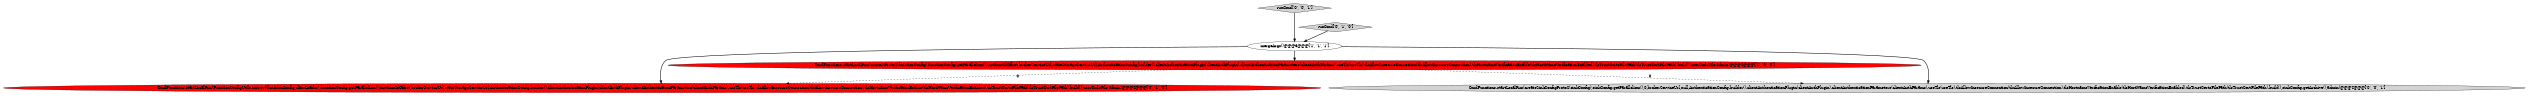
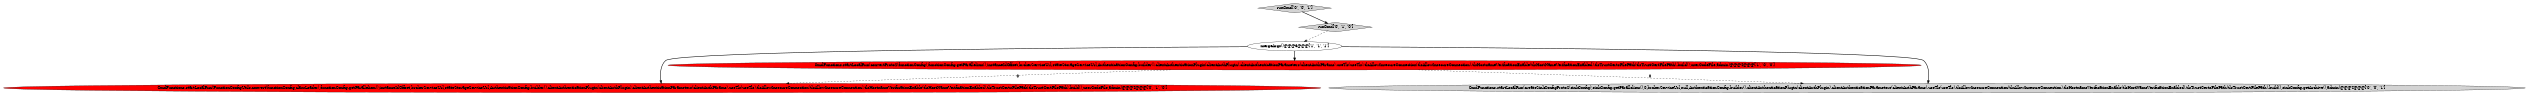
edge "runCmd['0', '0', '1']" -> "mergeArgs()@@@3@@@['1', '1', '1']": now "runCmd['0', '0', '1']" -> "runCmd['0', '1', '0']"
edge "runCmd['0', '1', '0']" -> "mergeArgs()@@@3@@@['1', '1', '1']": style bold -> dashed
